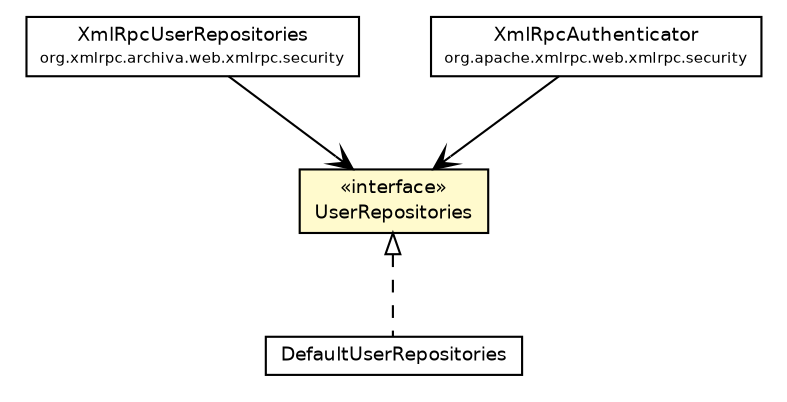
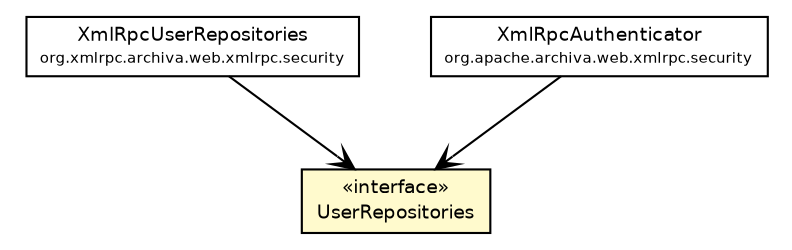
node "XmlRpcAuthenticator": text "org.apache.xmlrpc.web.xmlrpc.security" -> "org.apache.archiva.web.xmlrpc.security"
node "DefaultUserRepositories": removed
